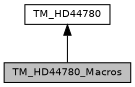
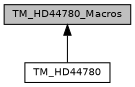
edge "TM_HD44780_Macros" -> "TM_HD44780": reversed
